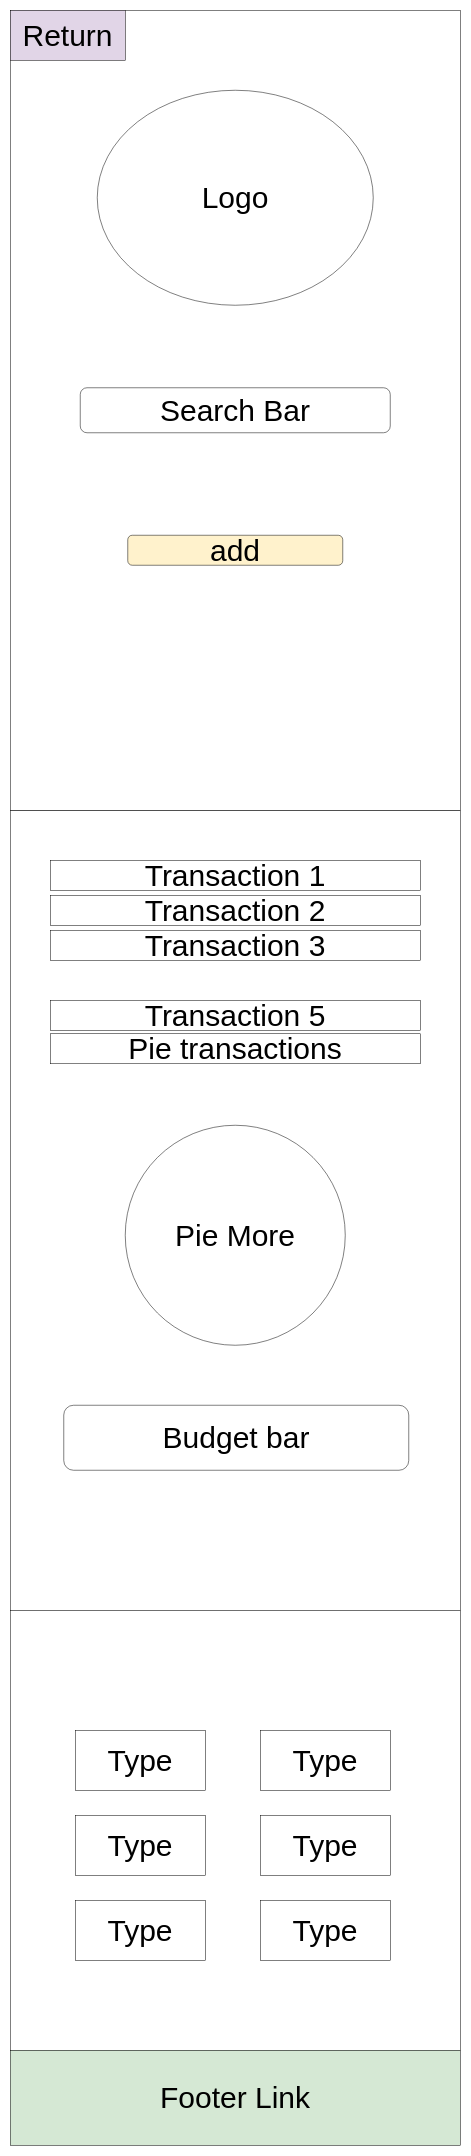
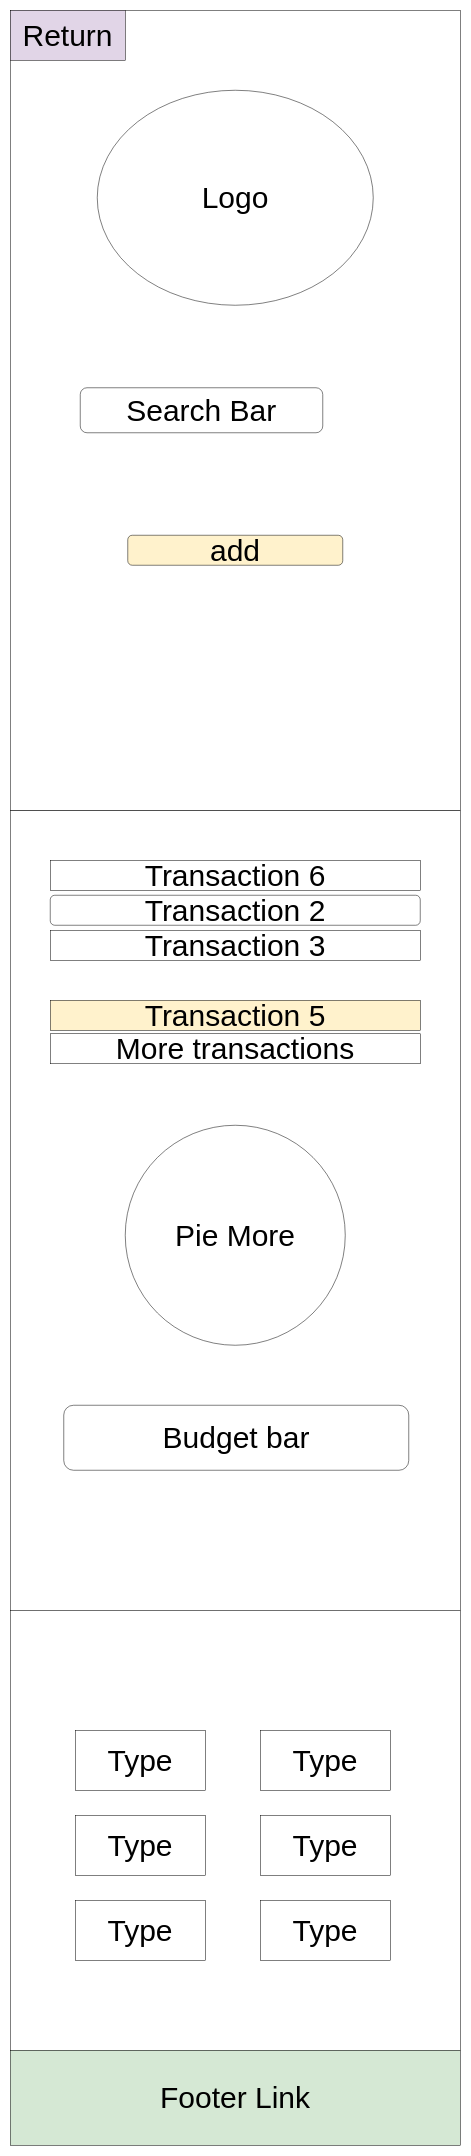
node "Search Bar": size 310x45 -> 243x45
node "Transaction 1": label "Transaction 1" -> "Transaction 6"
node "Transaction 2": shape rectangle -> rounded rectangle
node "Transaction 5": fillcolor #ffffff -> #fff2cc
node "Pie transactions": label "Pie transactions" -> "More transactions"
